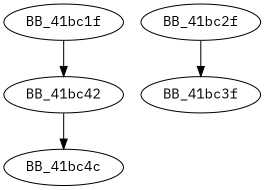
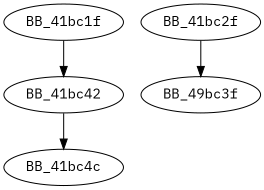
node "BB_41bc3f": label "BB_41bc3f" -> "BB_49bc3f"
